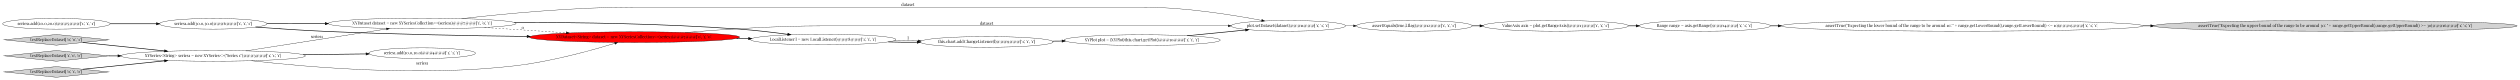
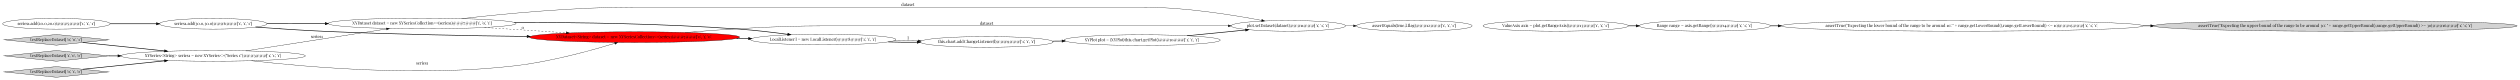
edge "assertEquals(true,l.flag)@@@12@@@['1', '1', '1']" -> "ValueAxis axis = plot.getRangeAxis()@@@13@@@['1', '1', '1']": removed
node "series1.add(10.0,10.0)@@@4@@@['1', '1', '1']": removed
